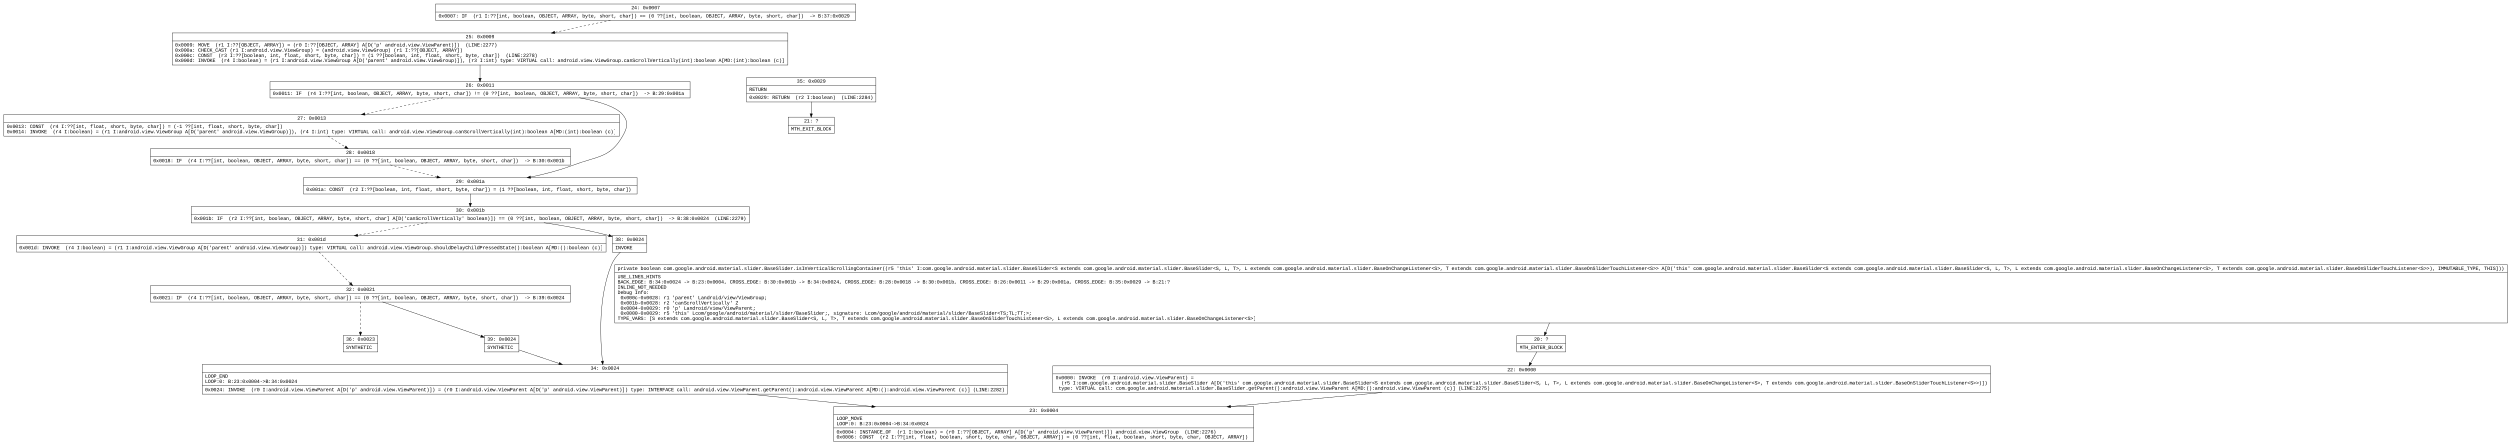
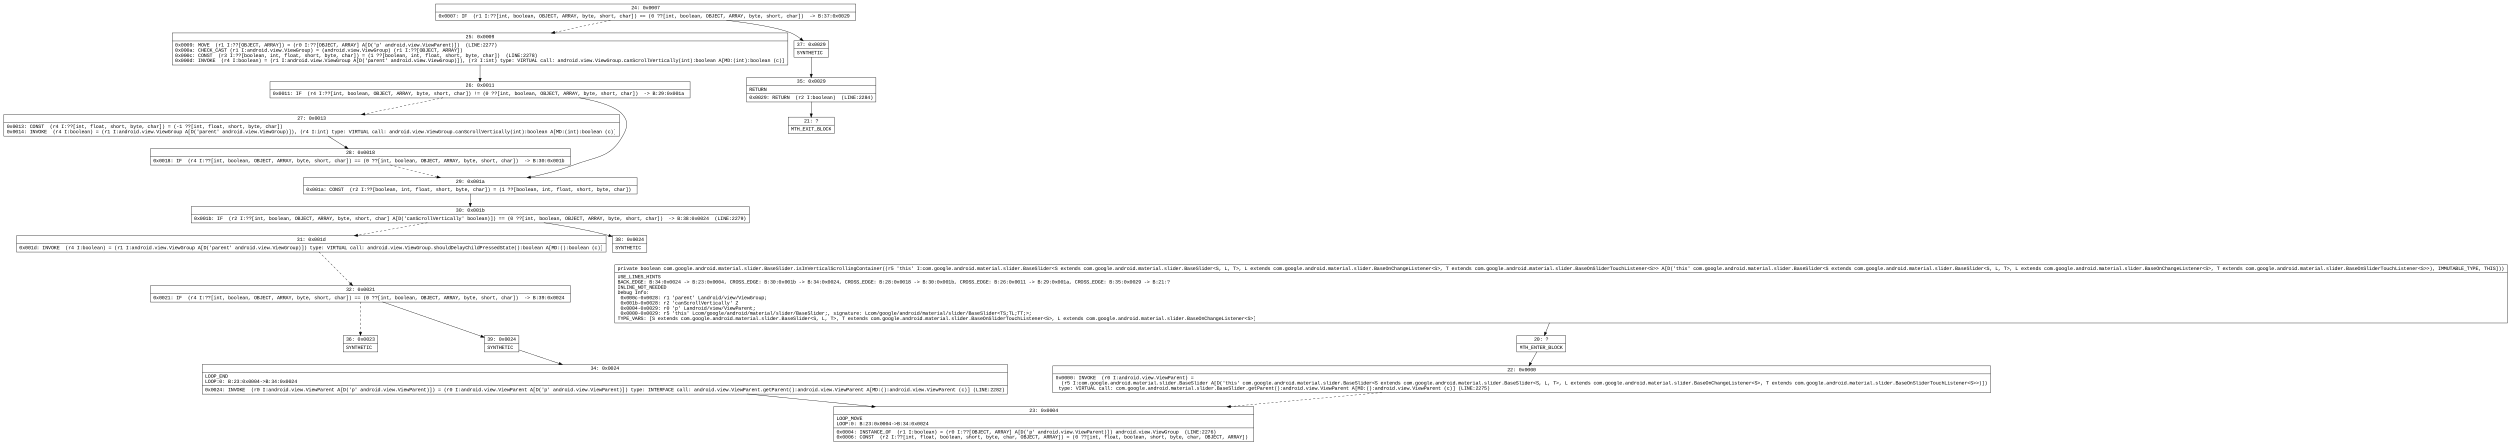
node "37: 0x0029": added
edge "27: 0x0013" -> "28: 0x0018": style dashed -> solid
node "38: 0x0024": text "INVOKE" -> "SYNTHETIC"
edge "38: 0x0024" -> "34: 0x0024": removed
edge "22: 0x0000" -> "23: 0x0004": style solid -> dashed
